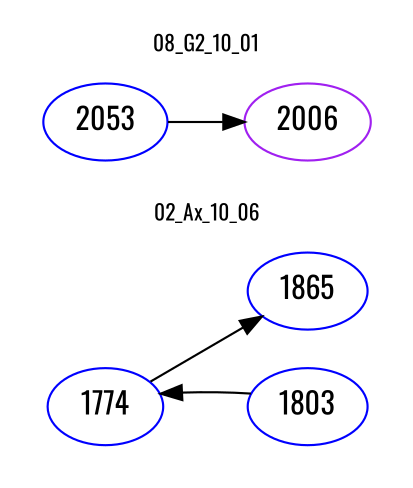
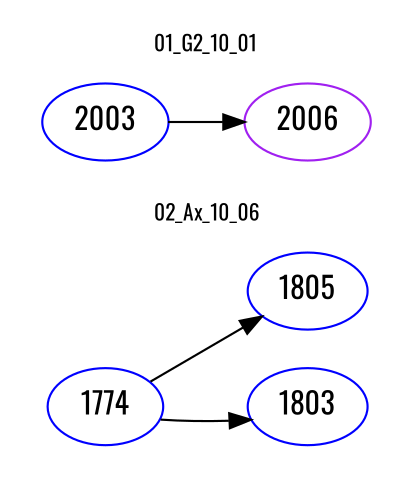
cluster "08_G2_10_01": label "08_G2_10_01" -> "01_G2_10_01"
node "2053": label "2053" -> "2003"
node "1865": label "1865" -> "1805"
edge "1803" -> "1774": reversed
